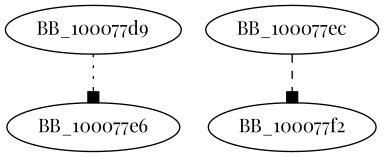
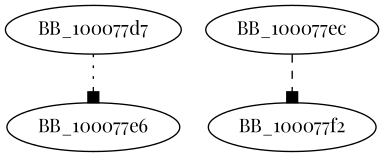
node "BB_100077d9": label "BB_100077d9" -> "BB_100077d7"
